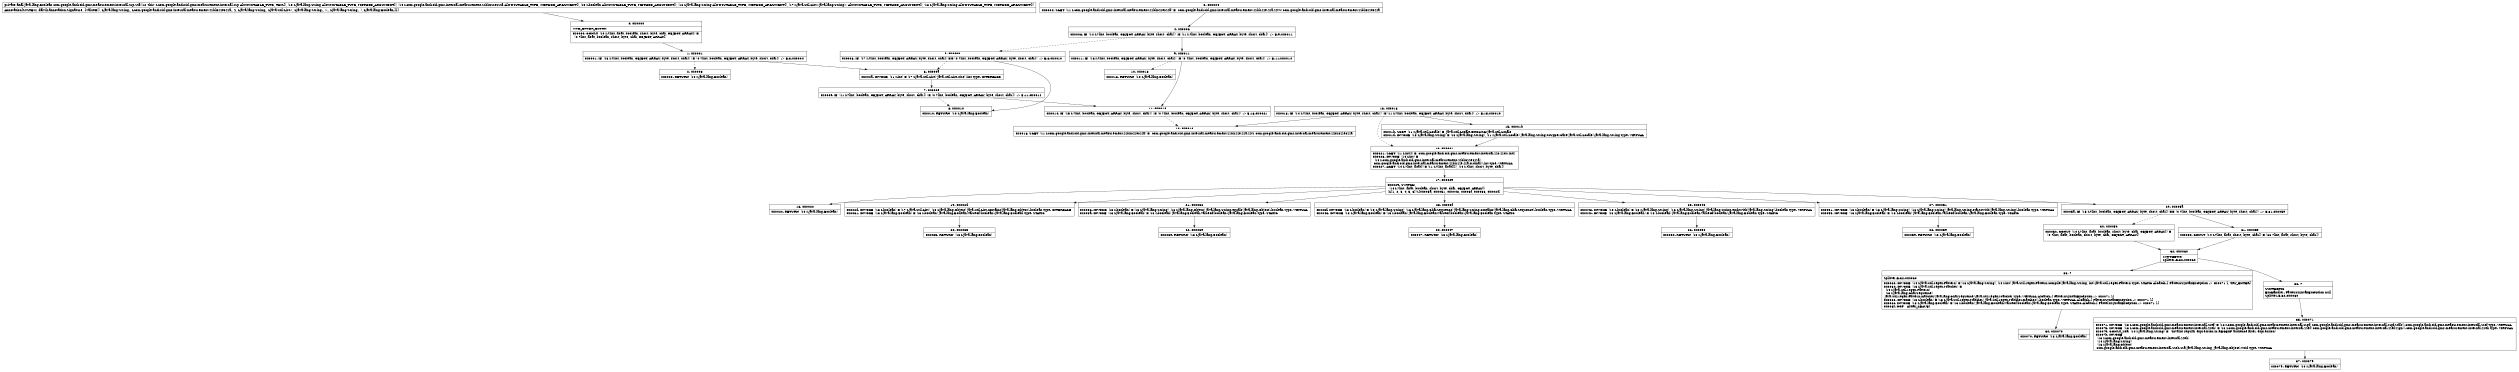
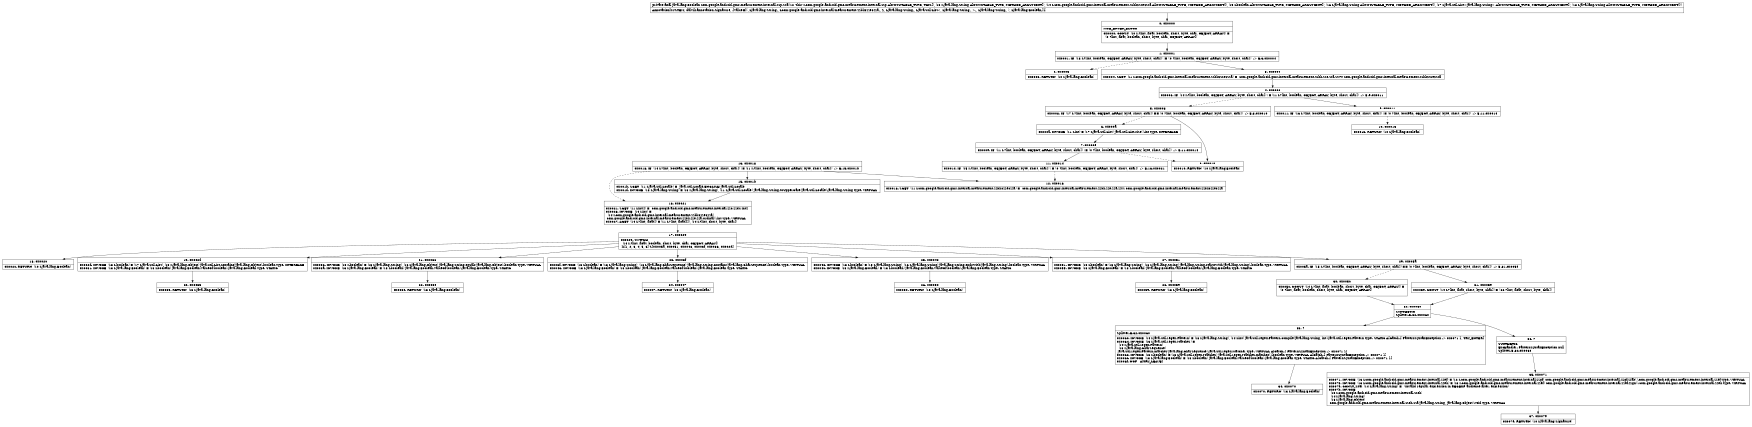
edge "1: 0x0001" -> "6: 0x000a": now "1: 0x0001" -> "3: 0x0004"
edge "9: 0x0011" -> "11: 0x0014": removed
node "37: 0x007e": text "0x007e: RETURN  (r0 I:java.lang.Boolean)" -> "0x007e: RETURN  (r0 I:java.lang.Signature)"
